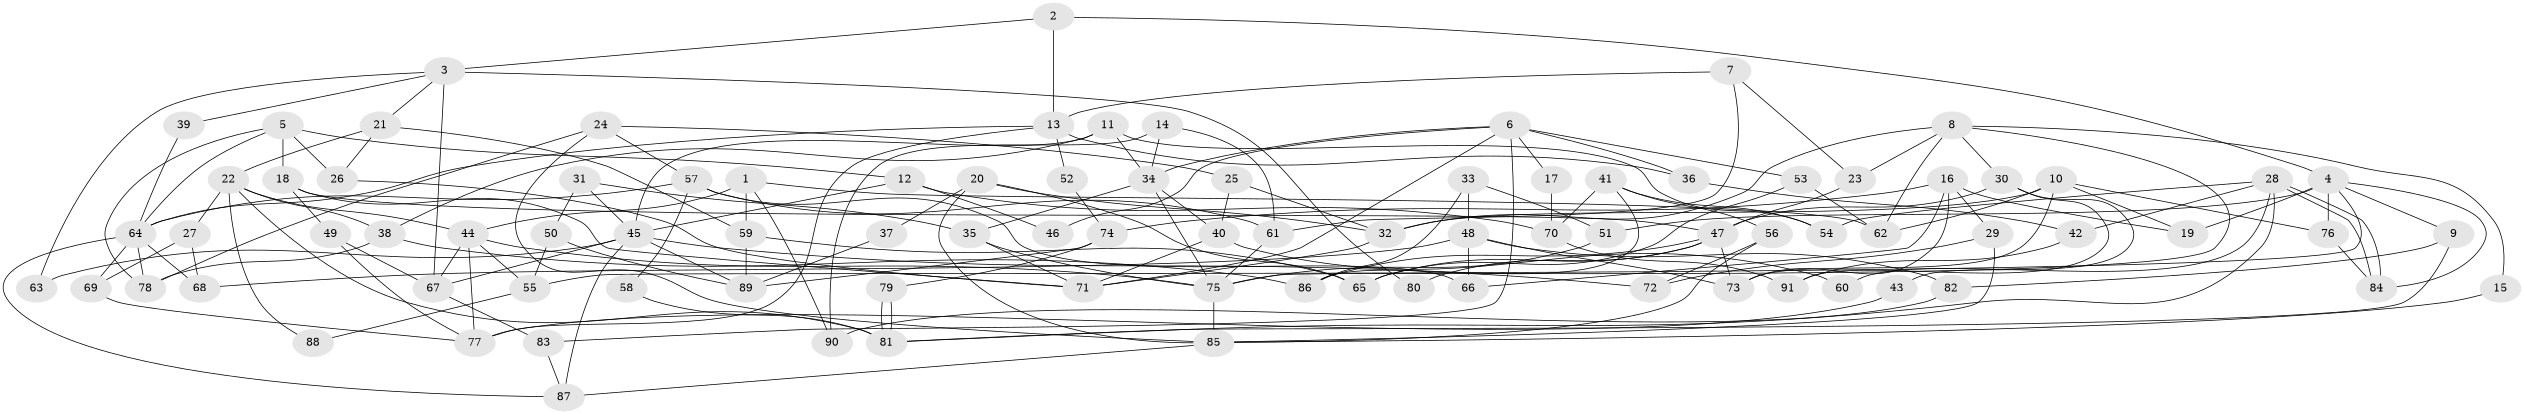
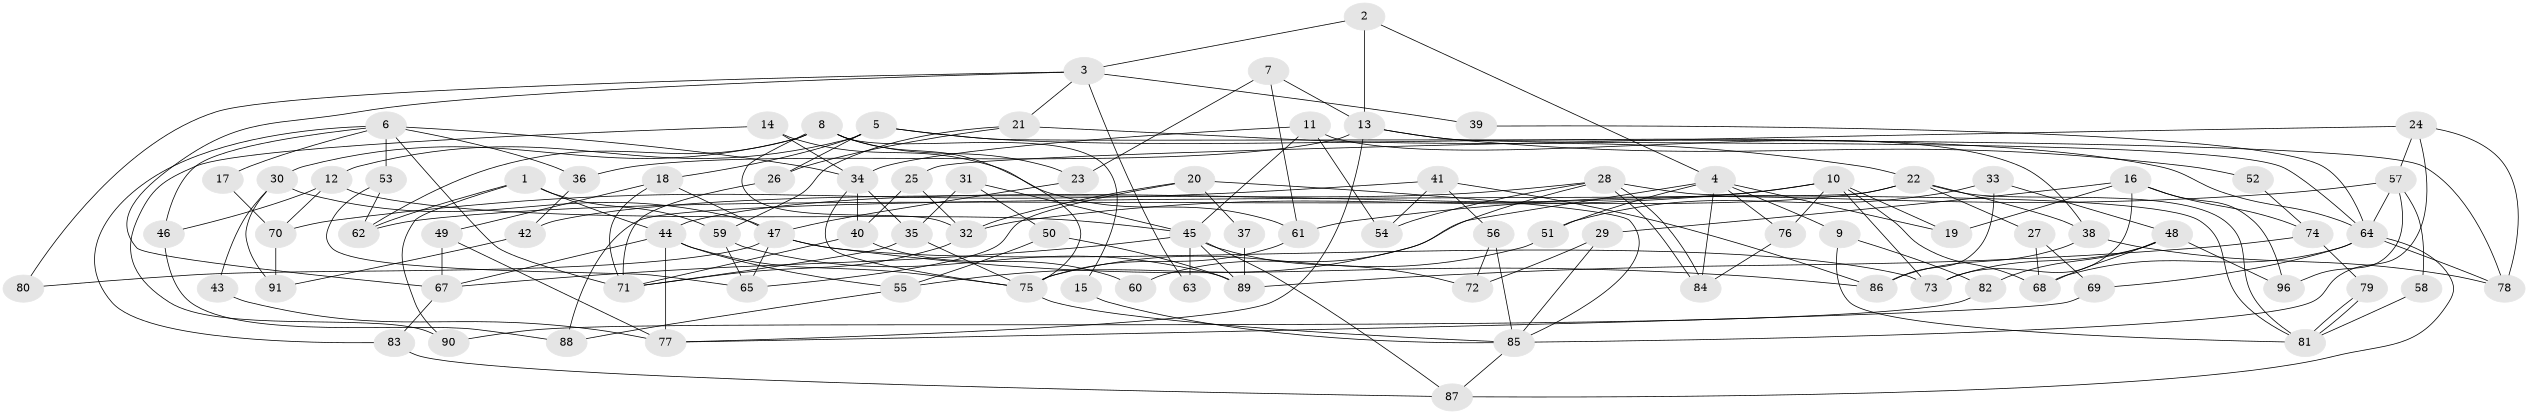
edge "10" -- "68": added
node "66": label "66" -> "96"
edge "46" -- "88": added
